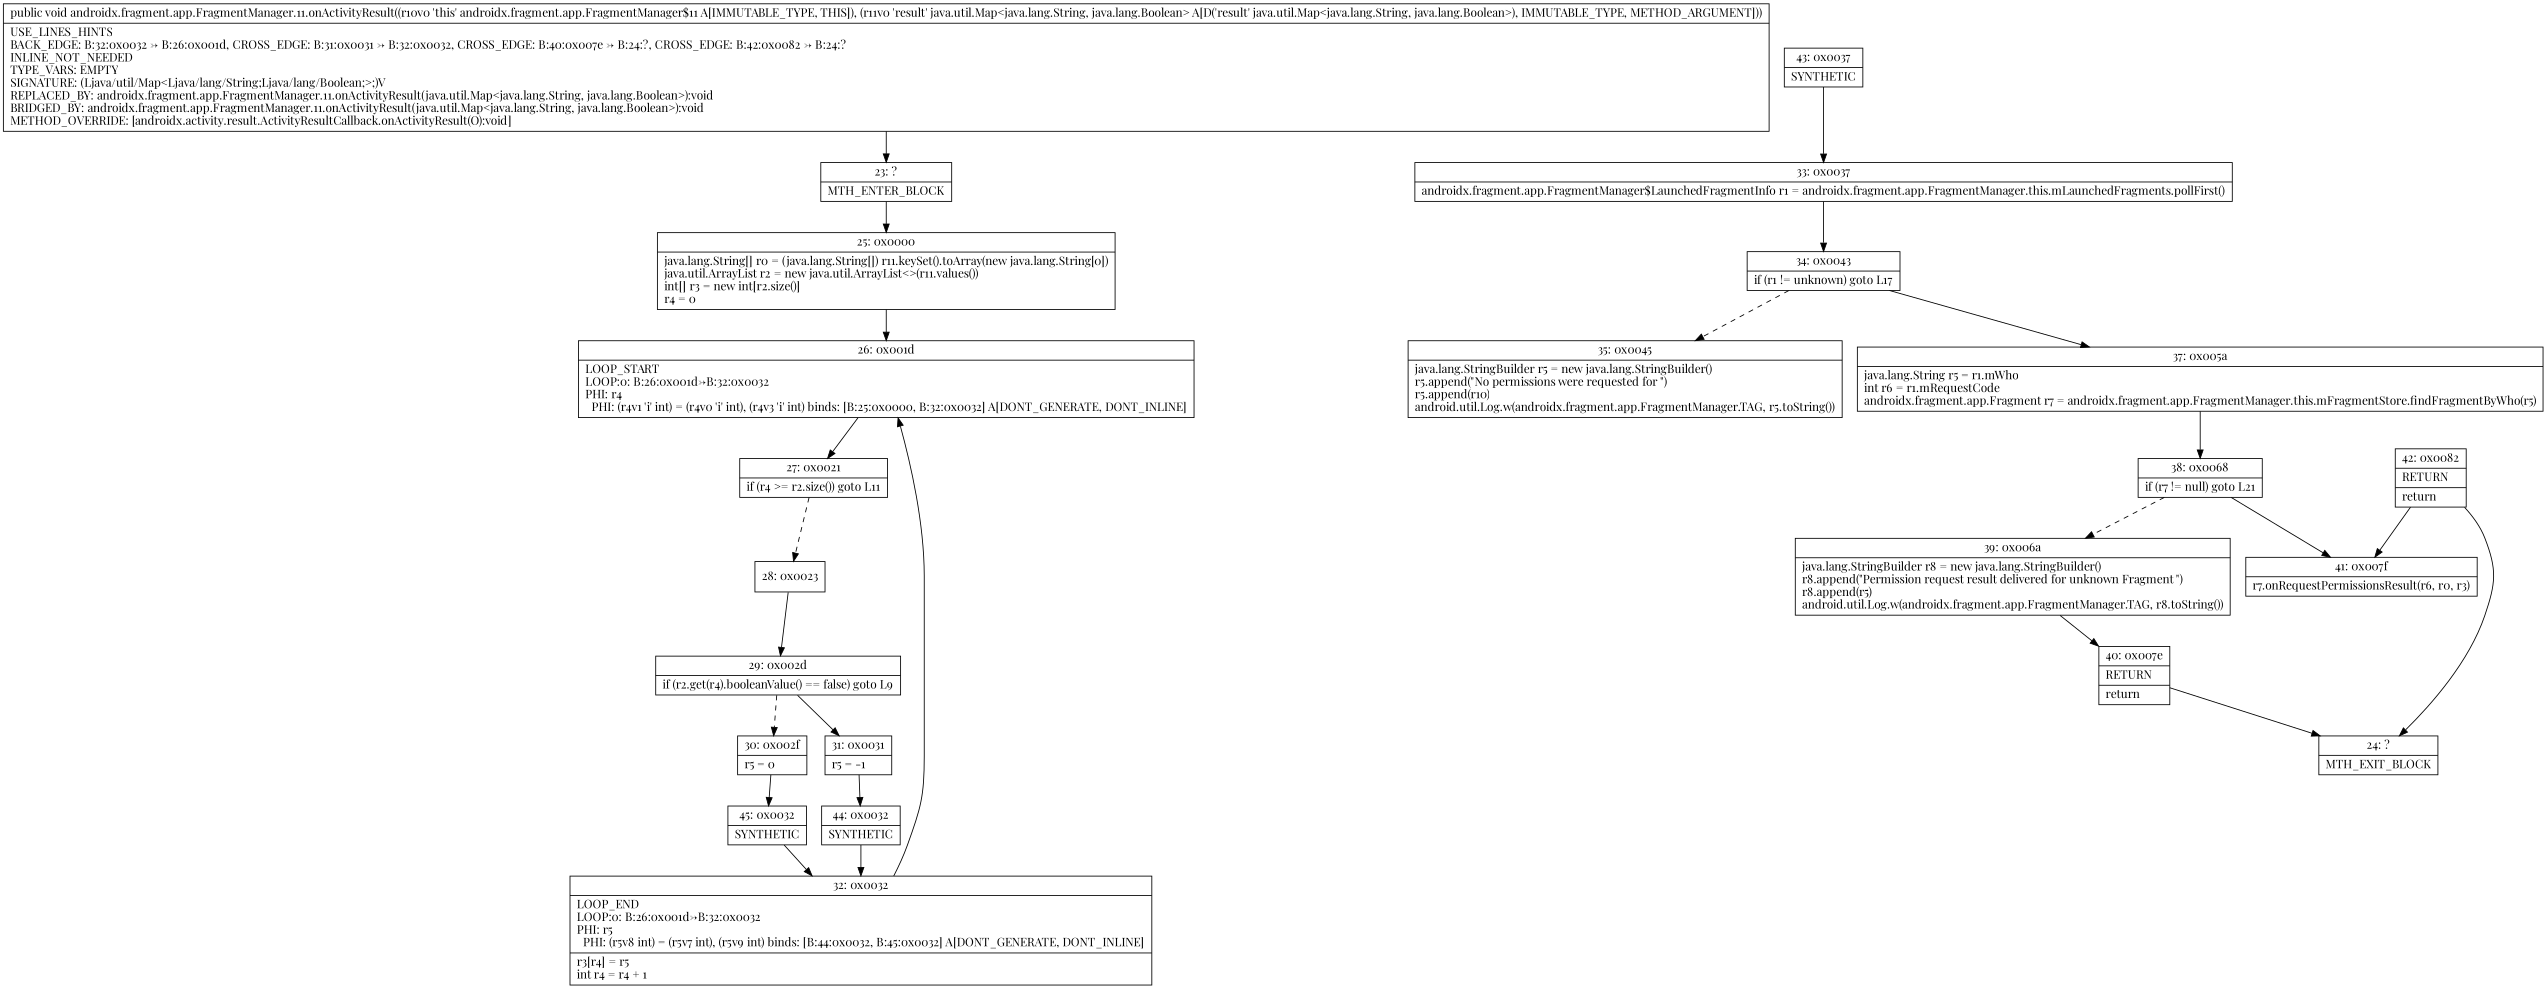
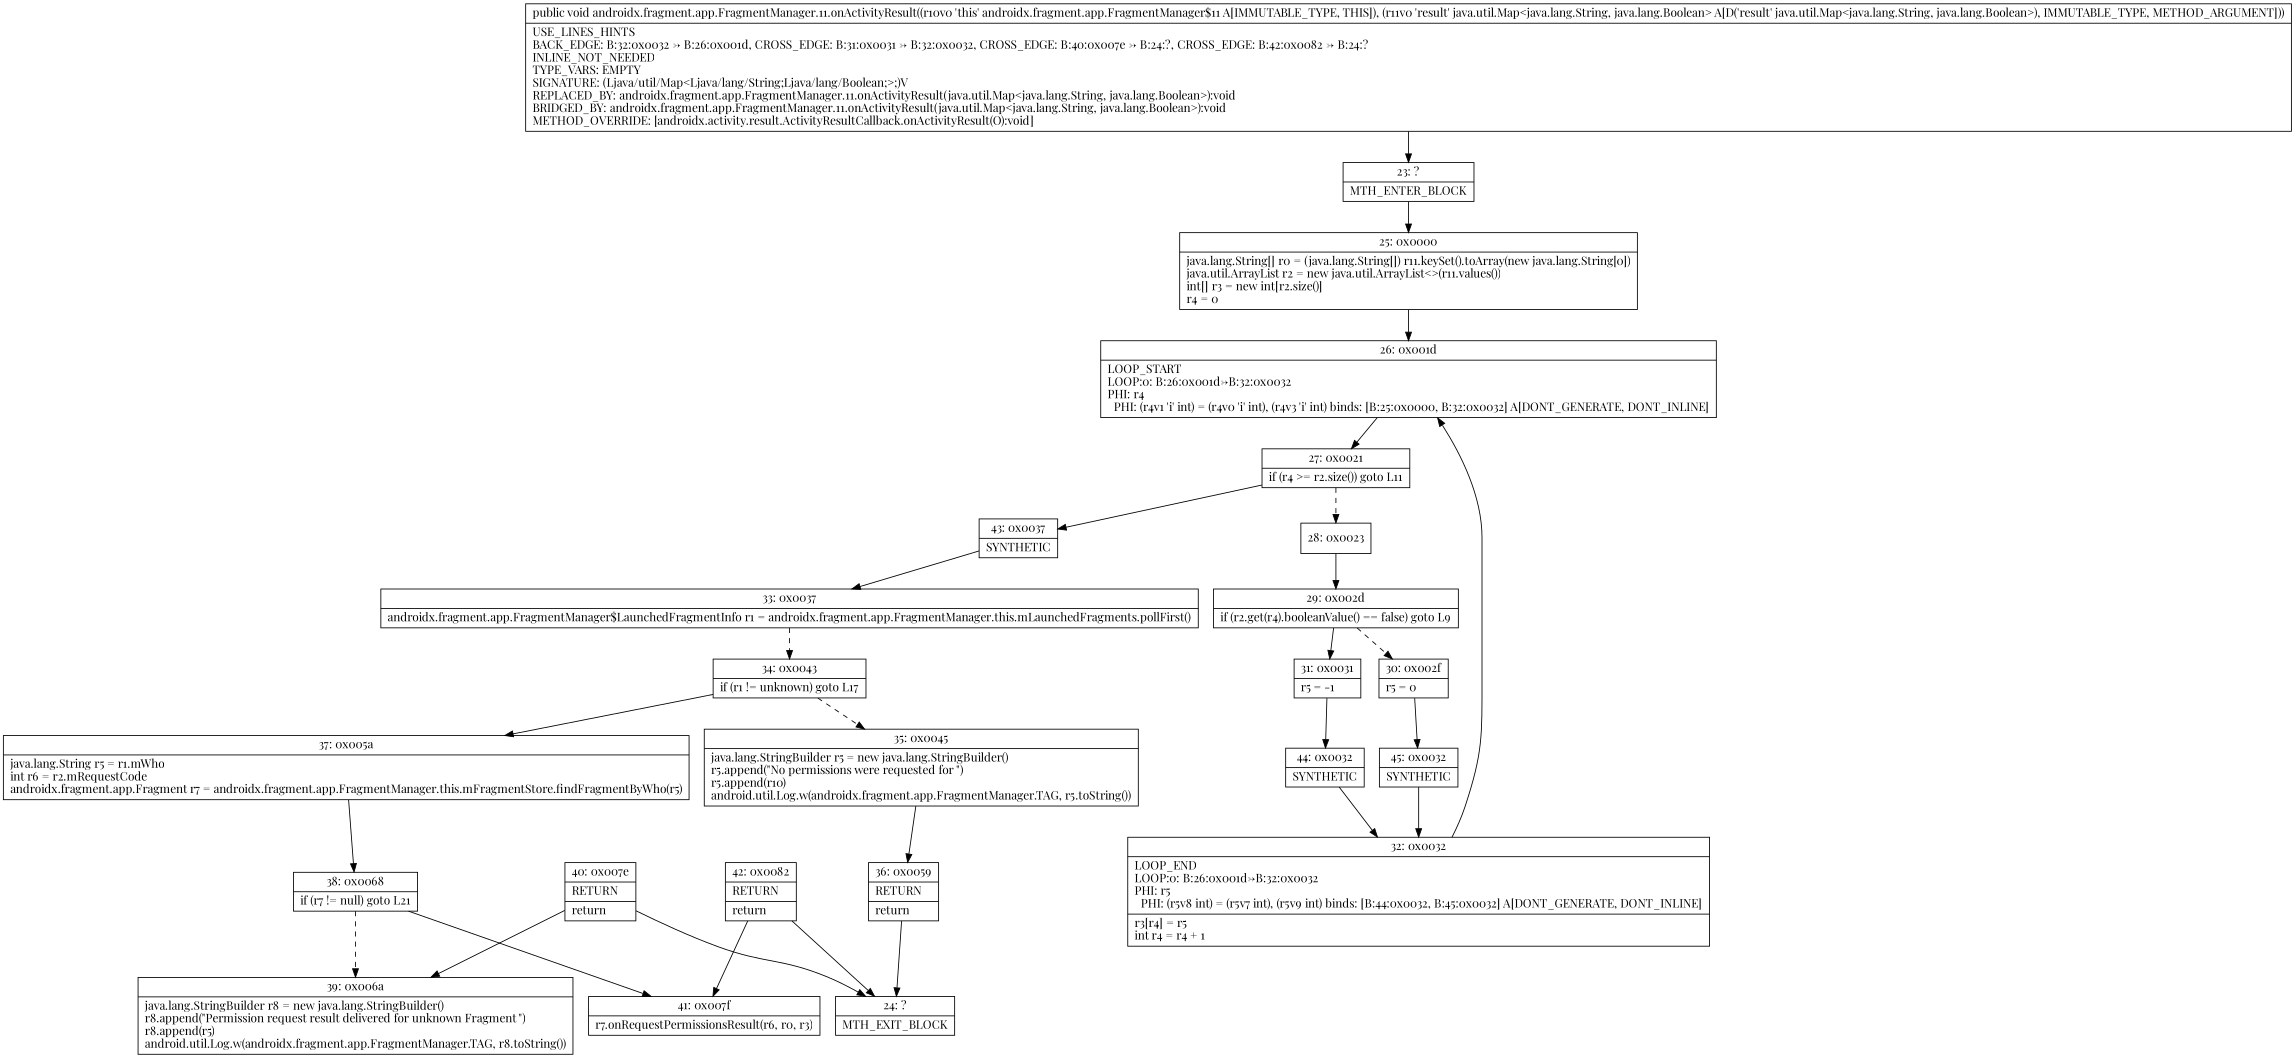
edge "33: 0x0037" -> "34: 0x0043": style solid -> dashed
node "37: 0x005a": text "int r6 = r1.mRequestCode" -> "int r6 = r2.mRequestCode"
edge "27: 0x0021" -> "43: 0x0037": added
edge "39: 0x006a" -> "40: 0x007e": reversed
node "36: 0x0059": added
